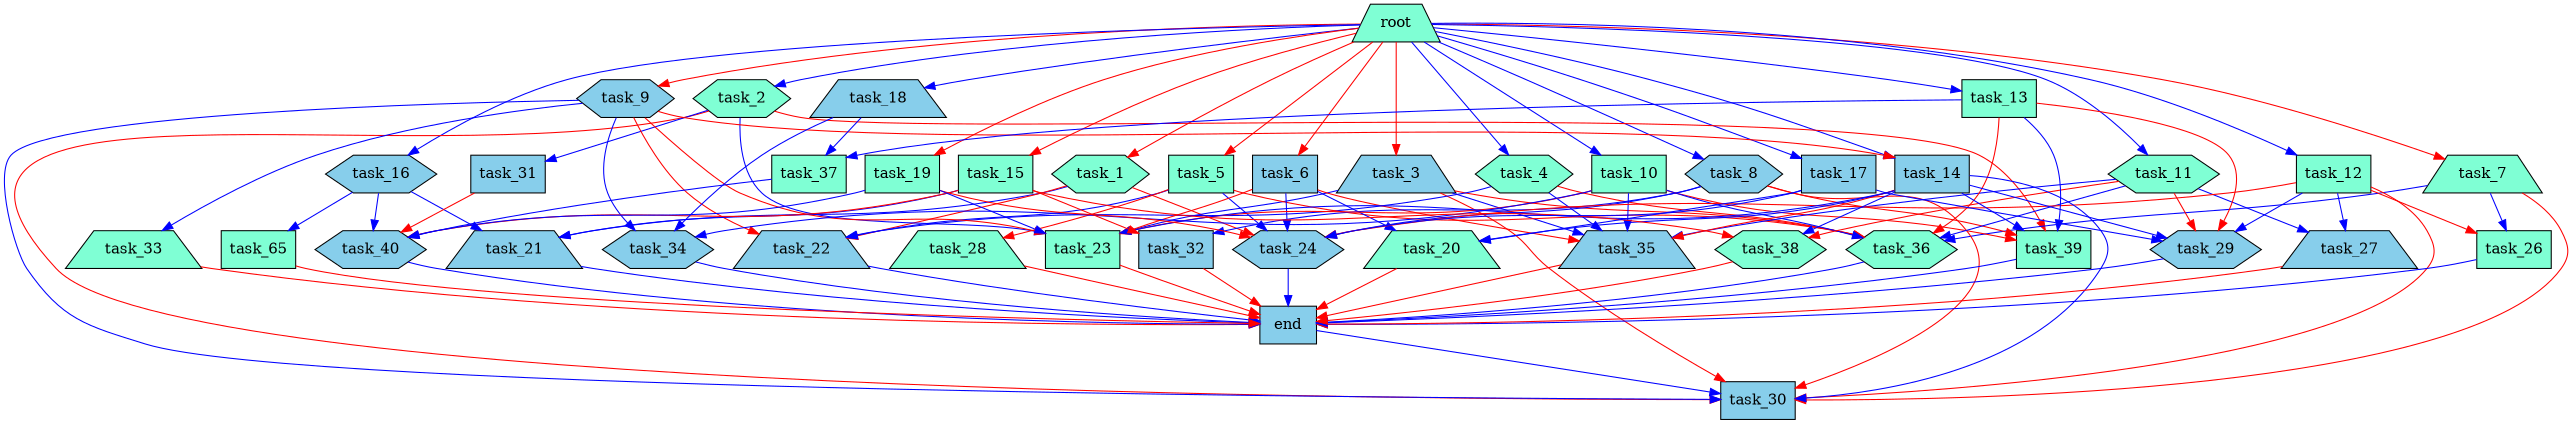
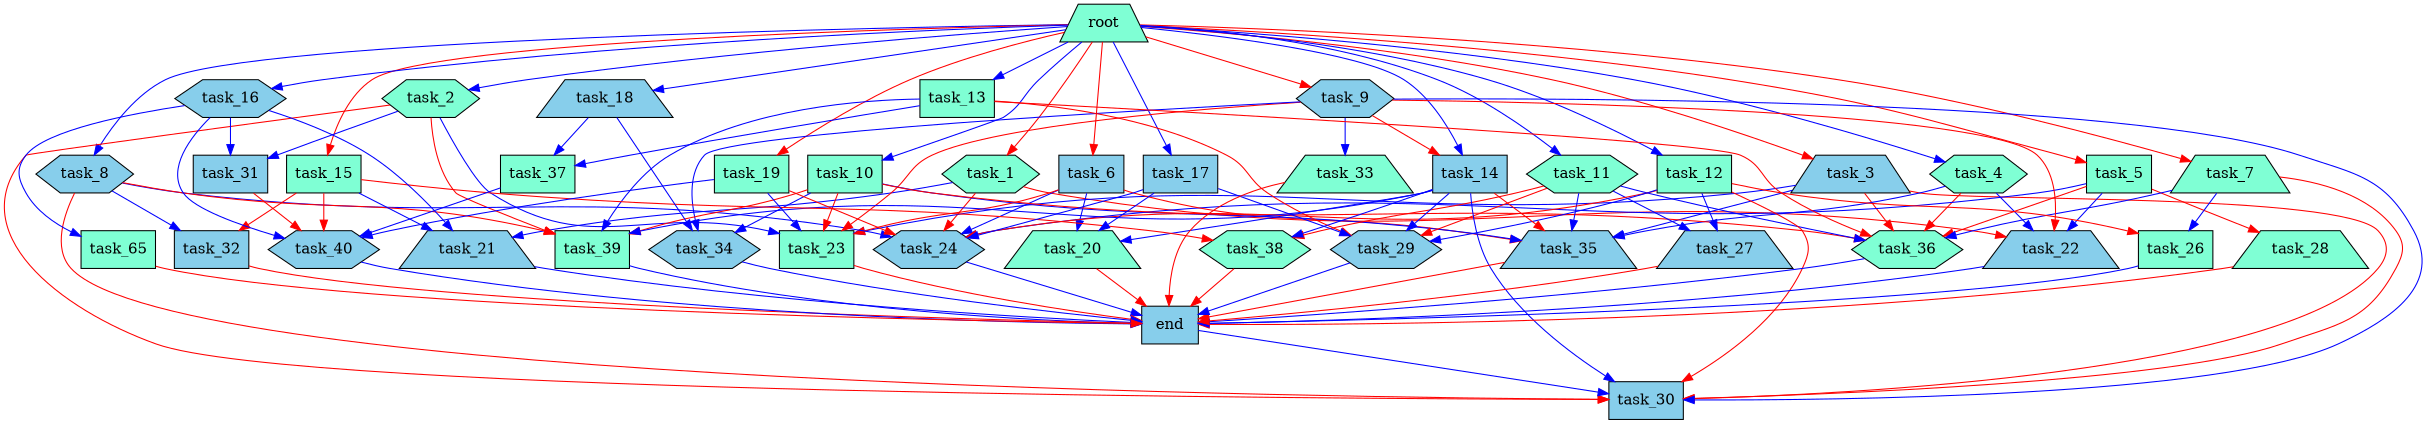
edge "task_16" -> "task_31": added
edge "task_14" -> "task_23": removed
edge "task_10" -> "task_36": color blue -> red
